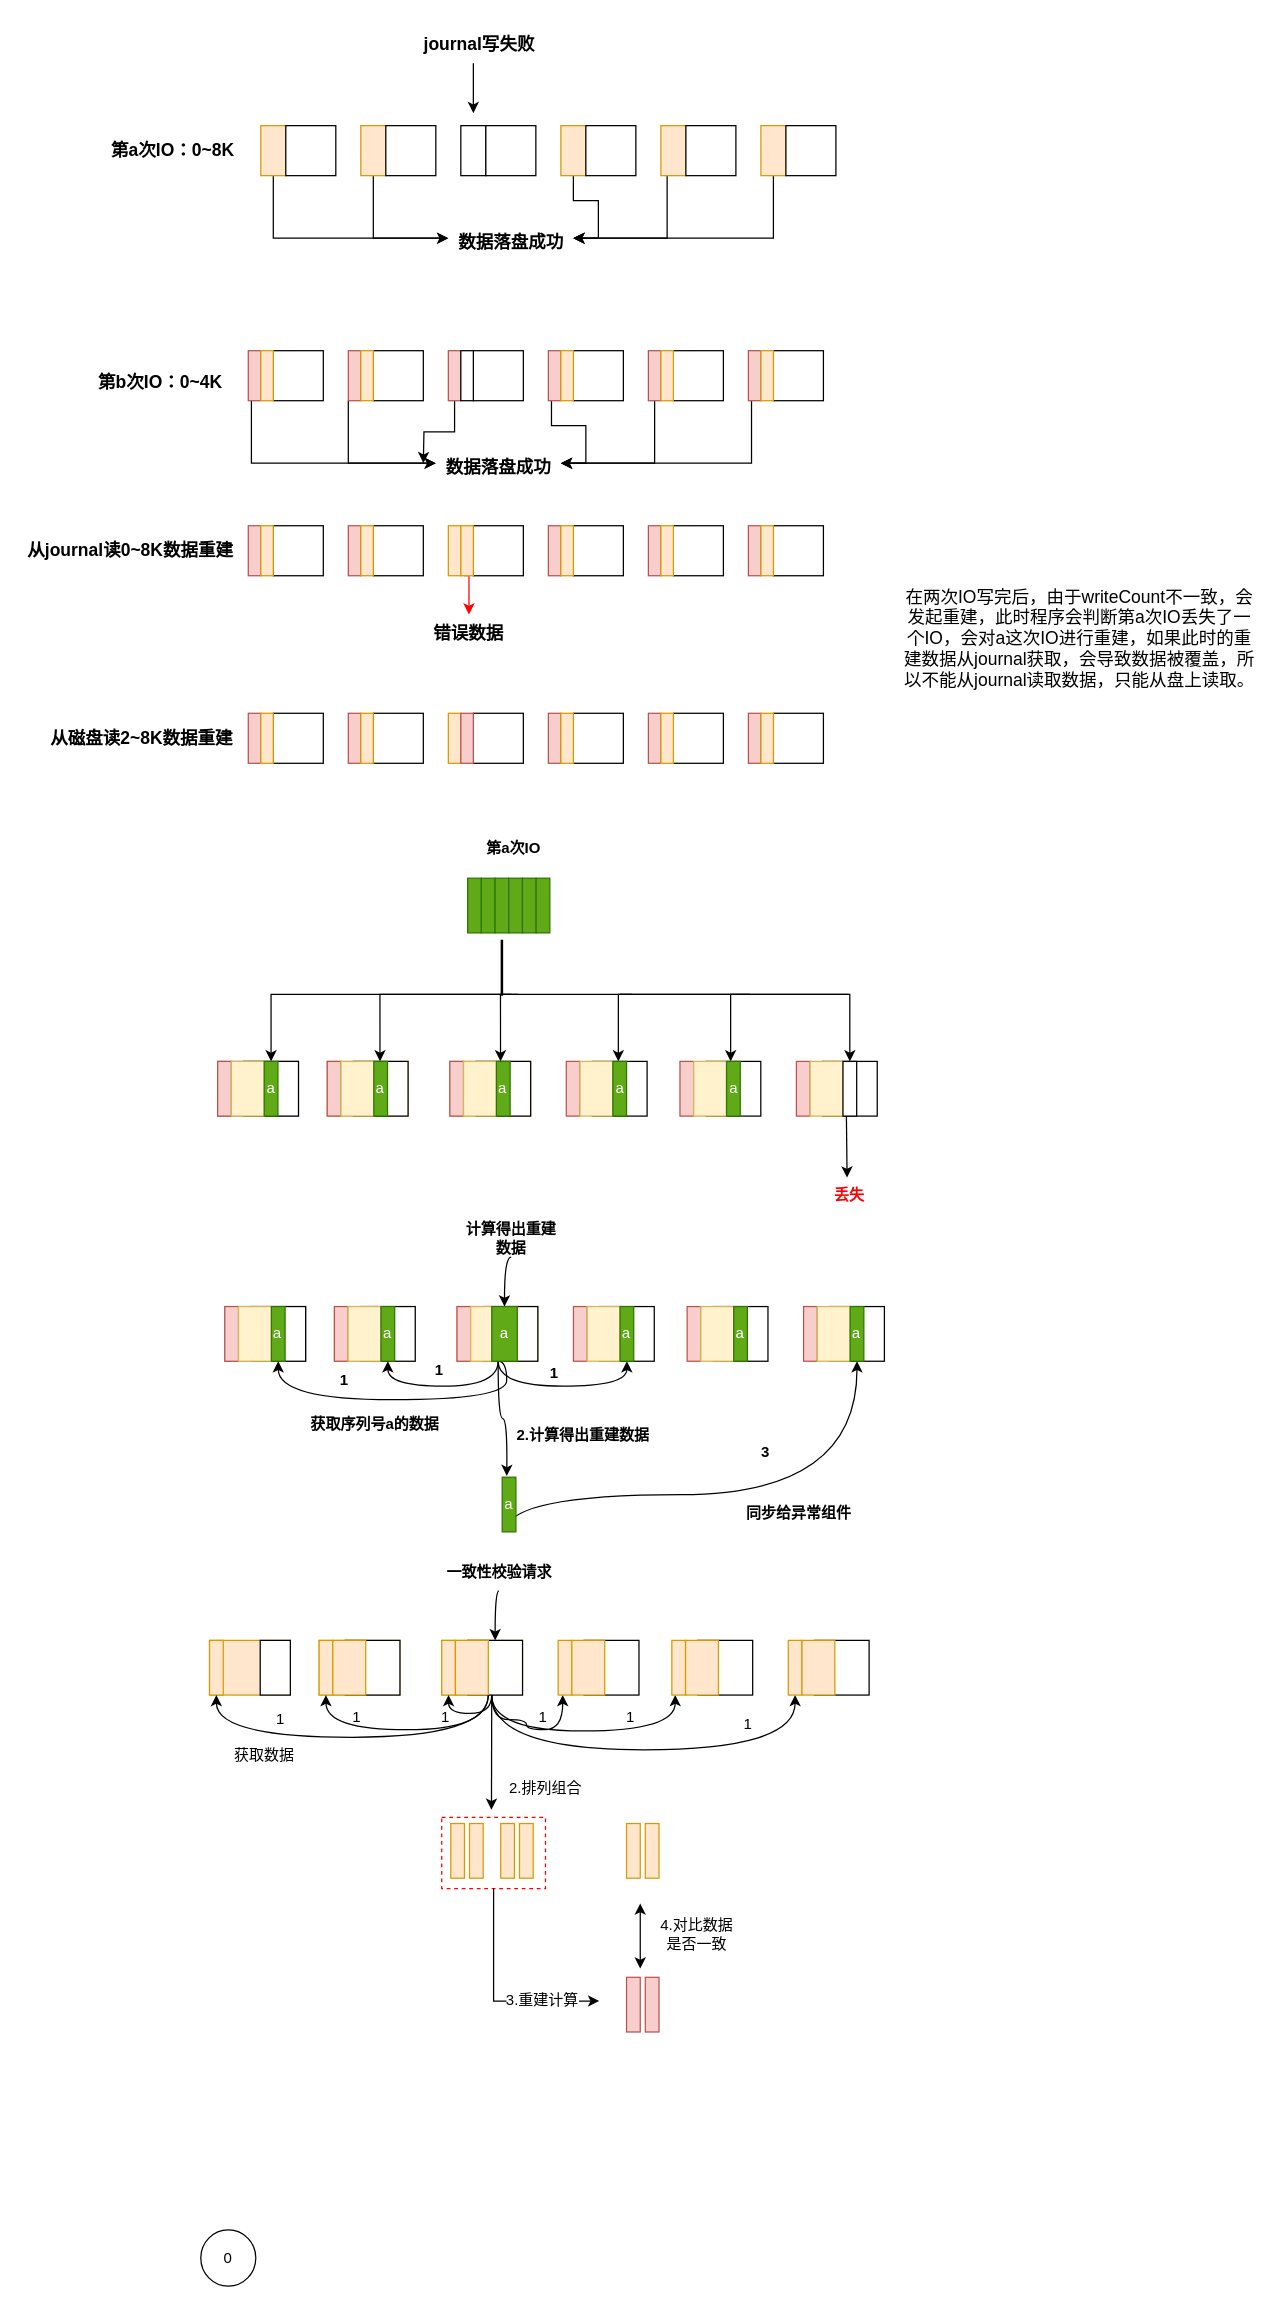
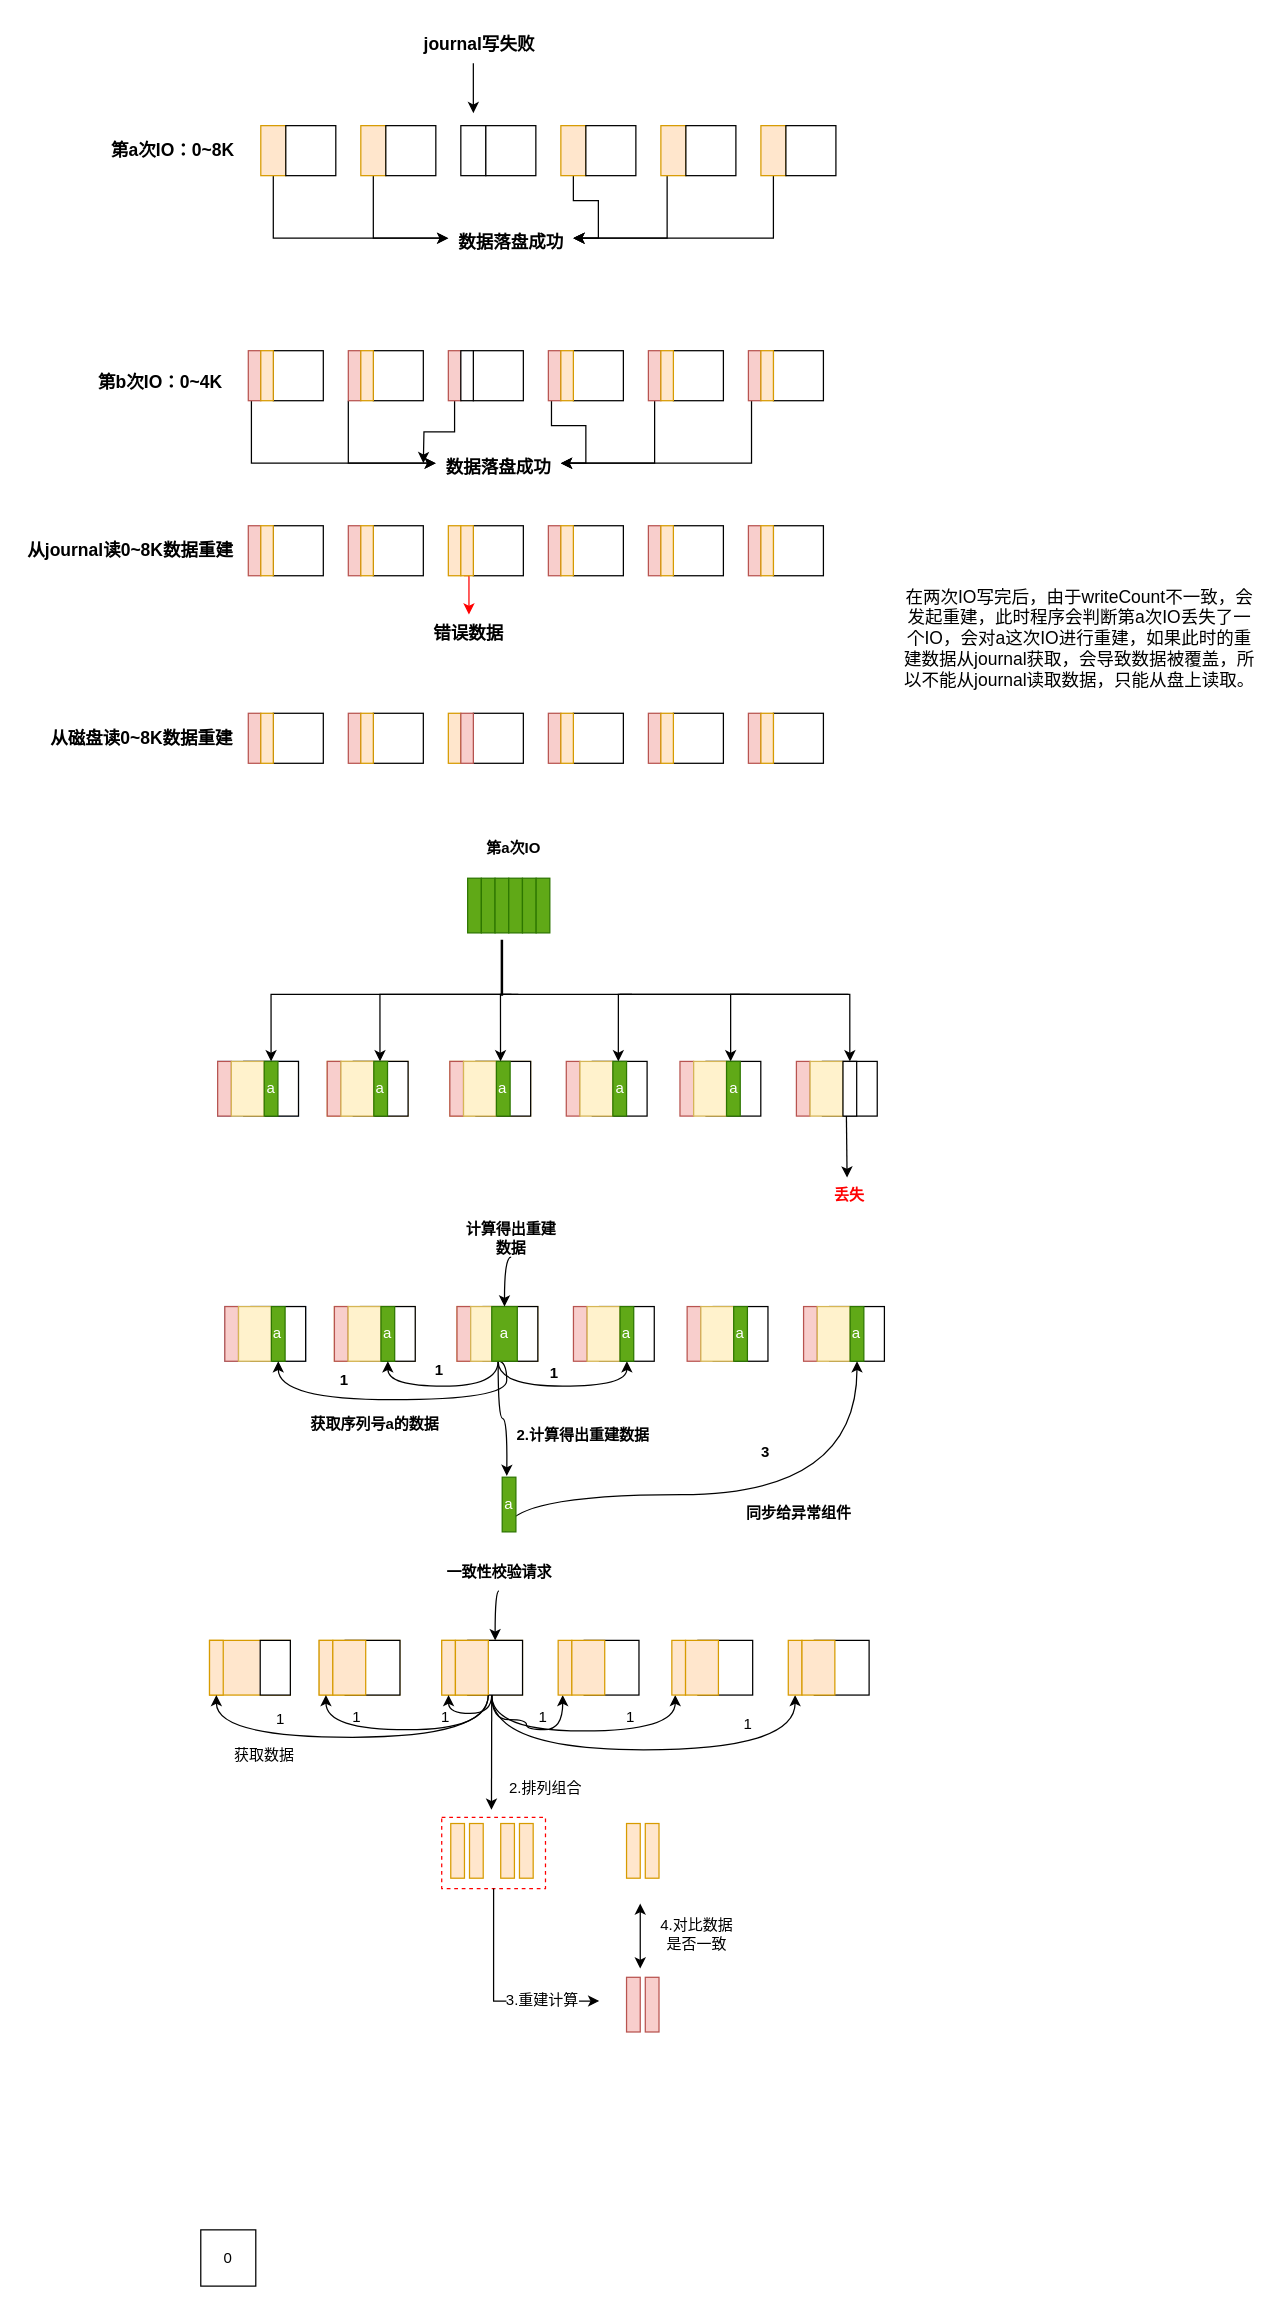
node "从磁盘读2~8K数据重建": label "从磁盘读2~8K数据重建" -> "从磁盘读0~8K数据重建"
node "0": shape ellipse -> rectangle
